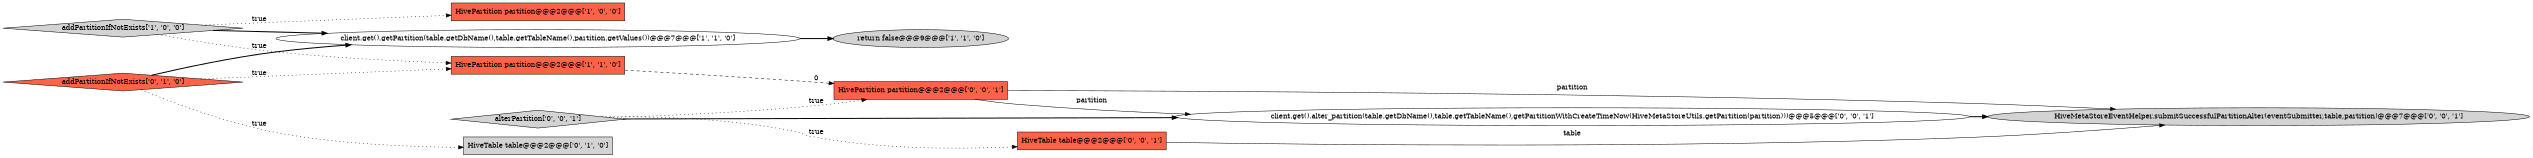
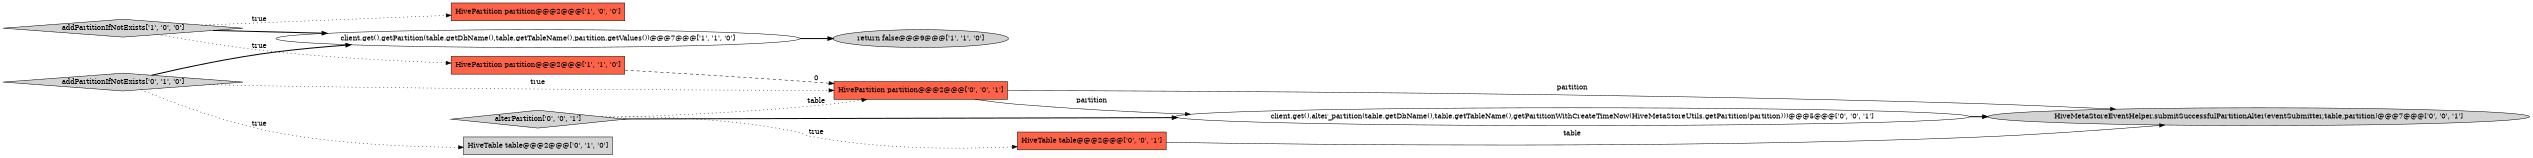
edge "addPartitionIfNotExists['0', '1', '0']" -> "HivePartition partition@@@2@@@['1', '1', '0']": now "addPartitionIfNotExists['0', '1', '0']" -> "HivePartition partition@@@2@@@['0', '0', '1']"
node "addPartitionIfNotExists['0', '1', '0']": fillcolor tomato -> lightgray
edge "alterPartition['0', '0', '1']" -> "HivePartition partition@@@2@@@['0', '0', '1']": label "true" -> "table"
